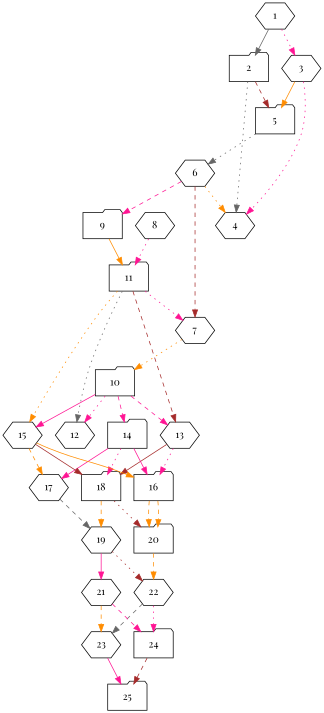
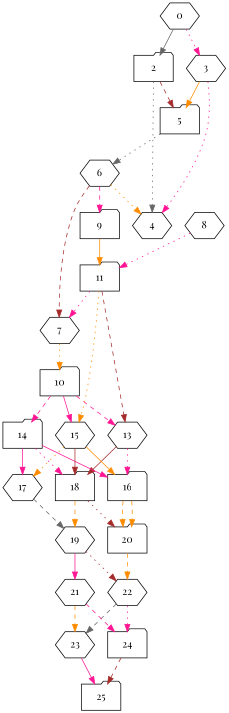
node "1": label "1" -> "0"
node "12": removed
edge "15" -> "17": style dashed -> dotted
